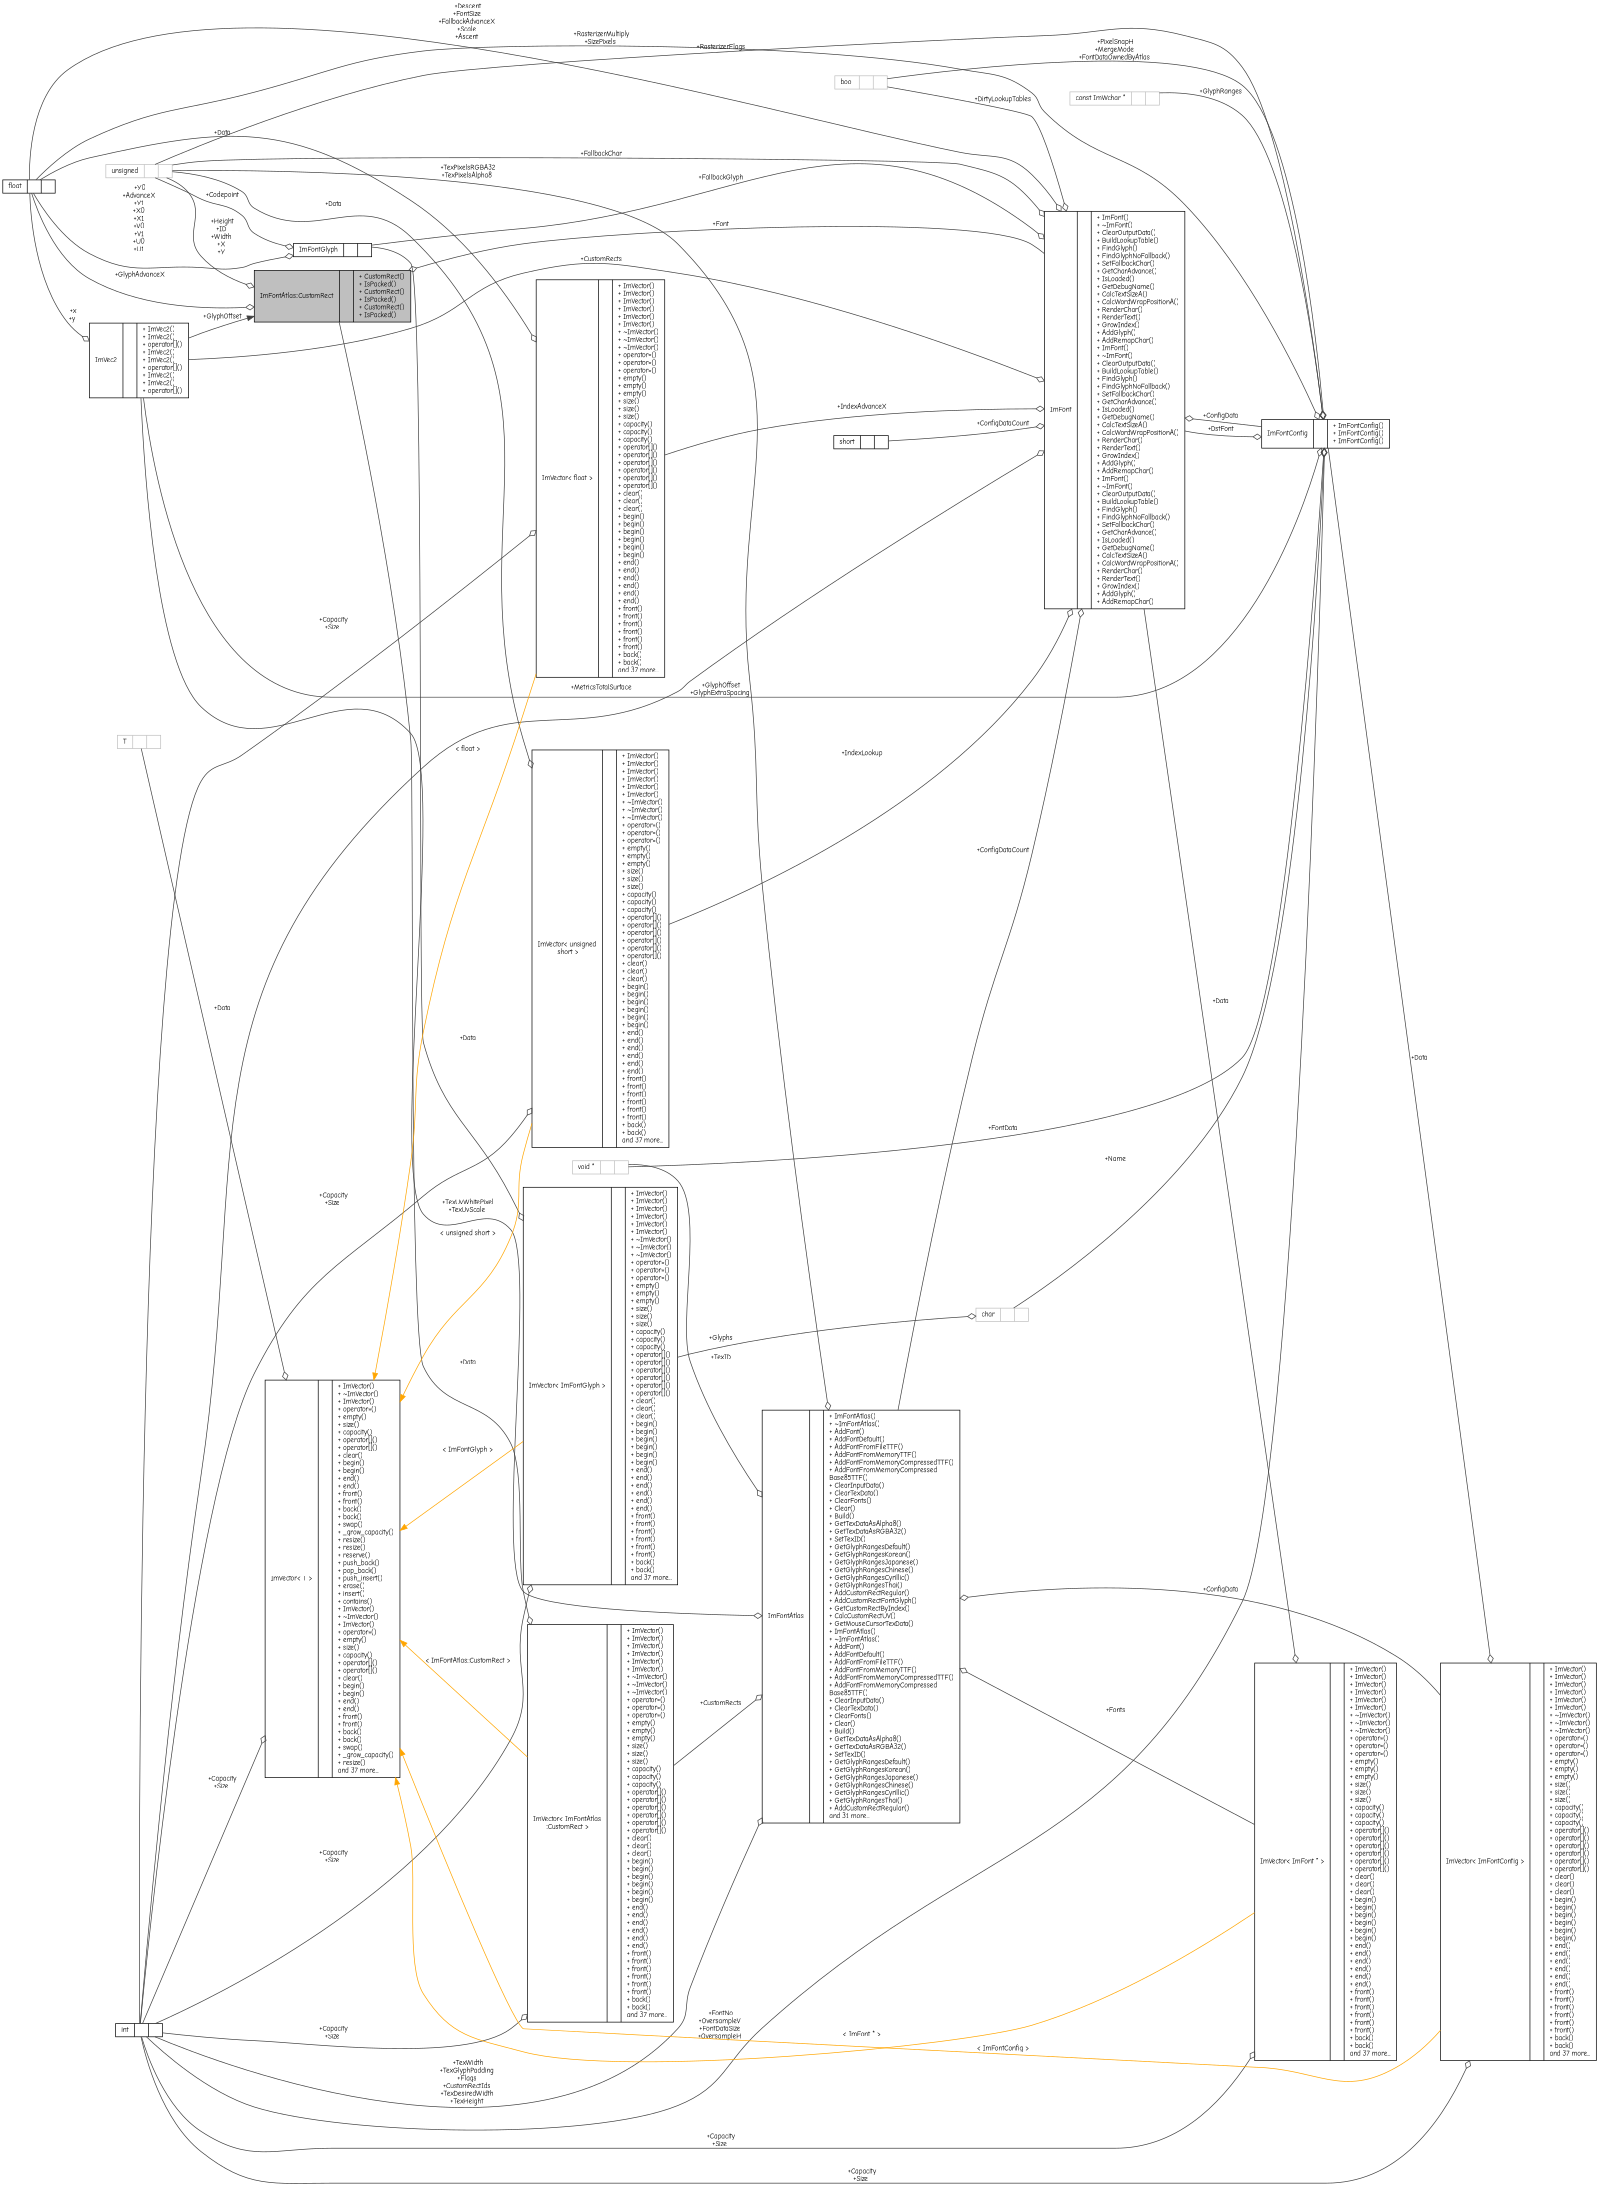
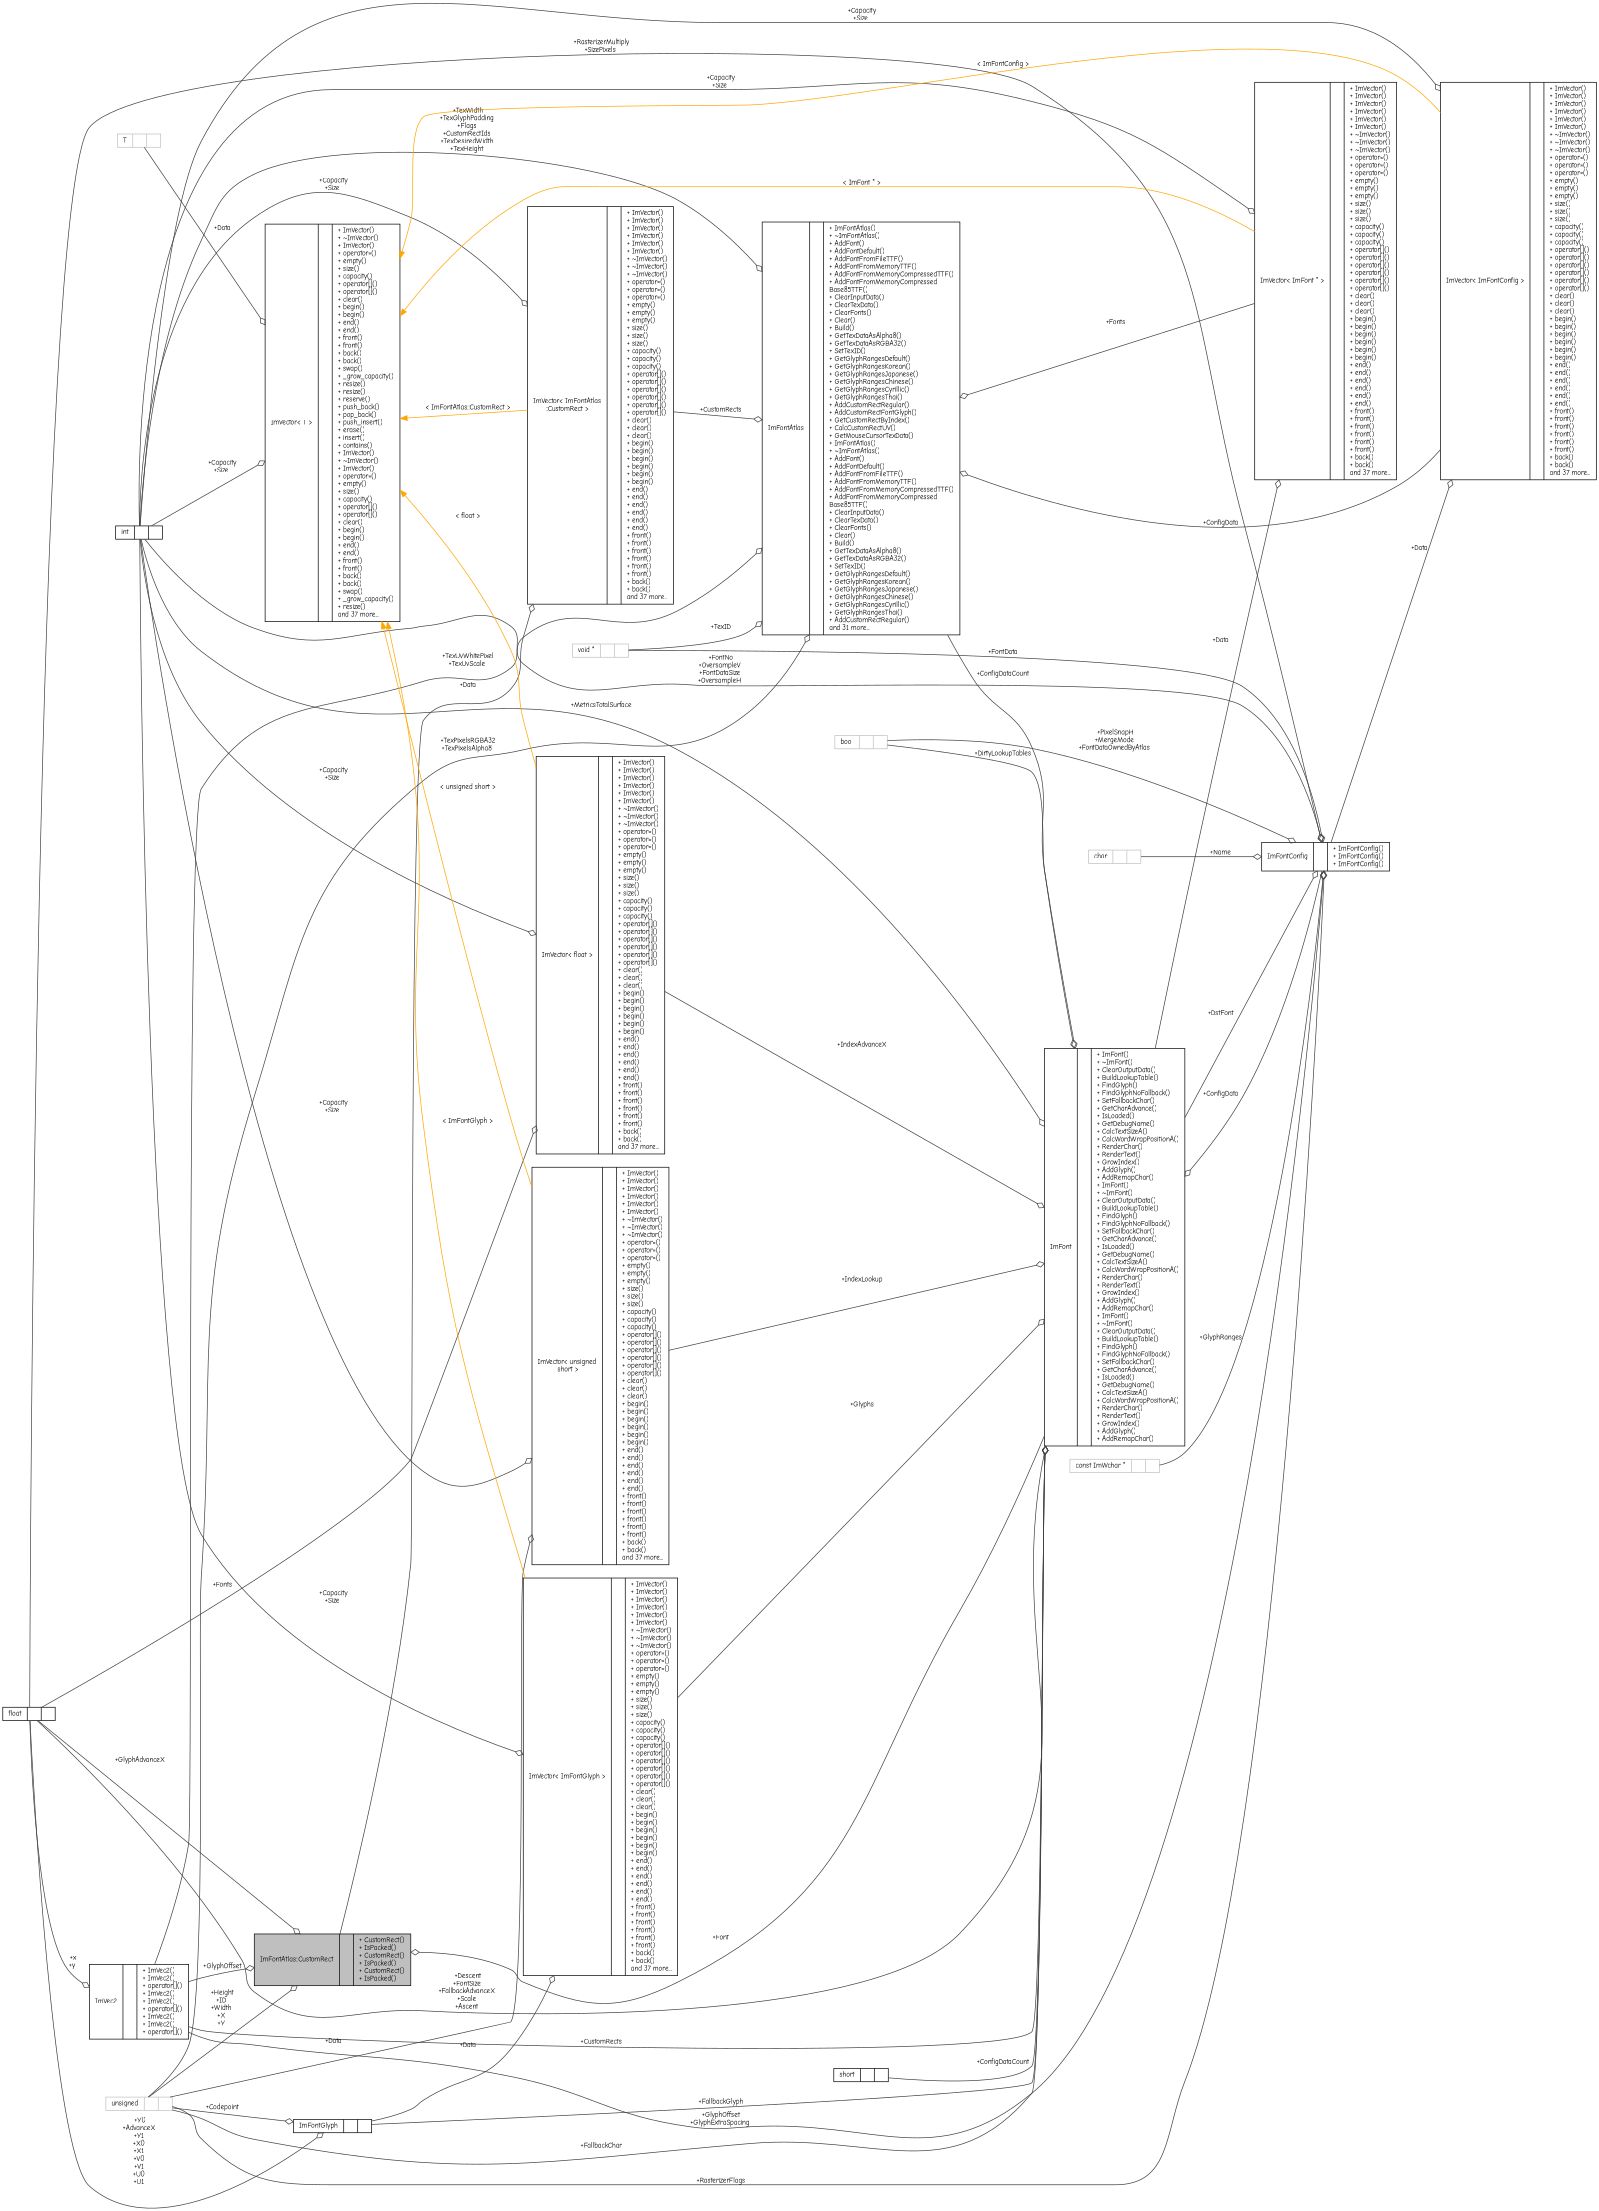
edge "float" -> "ImVector< float >": label " +Data" -> " +Fonts"
edge "ImVec2" -> "ImFontAtlas::CustomRect": arrowhead normal -> odiamond
edge "ImVector< ImFontGlyph >" -> "char": now "ImVector< ImFontGlyph >" -> "ImFont"
